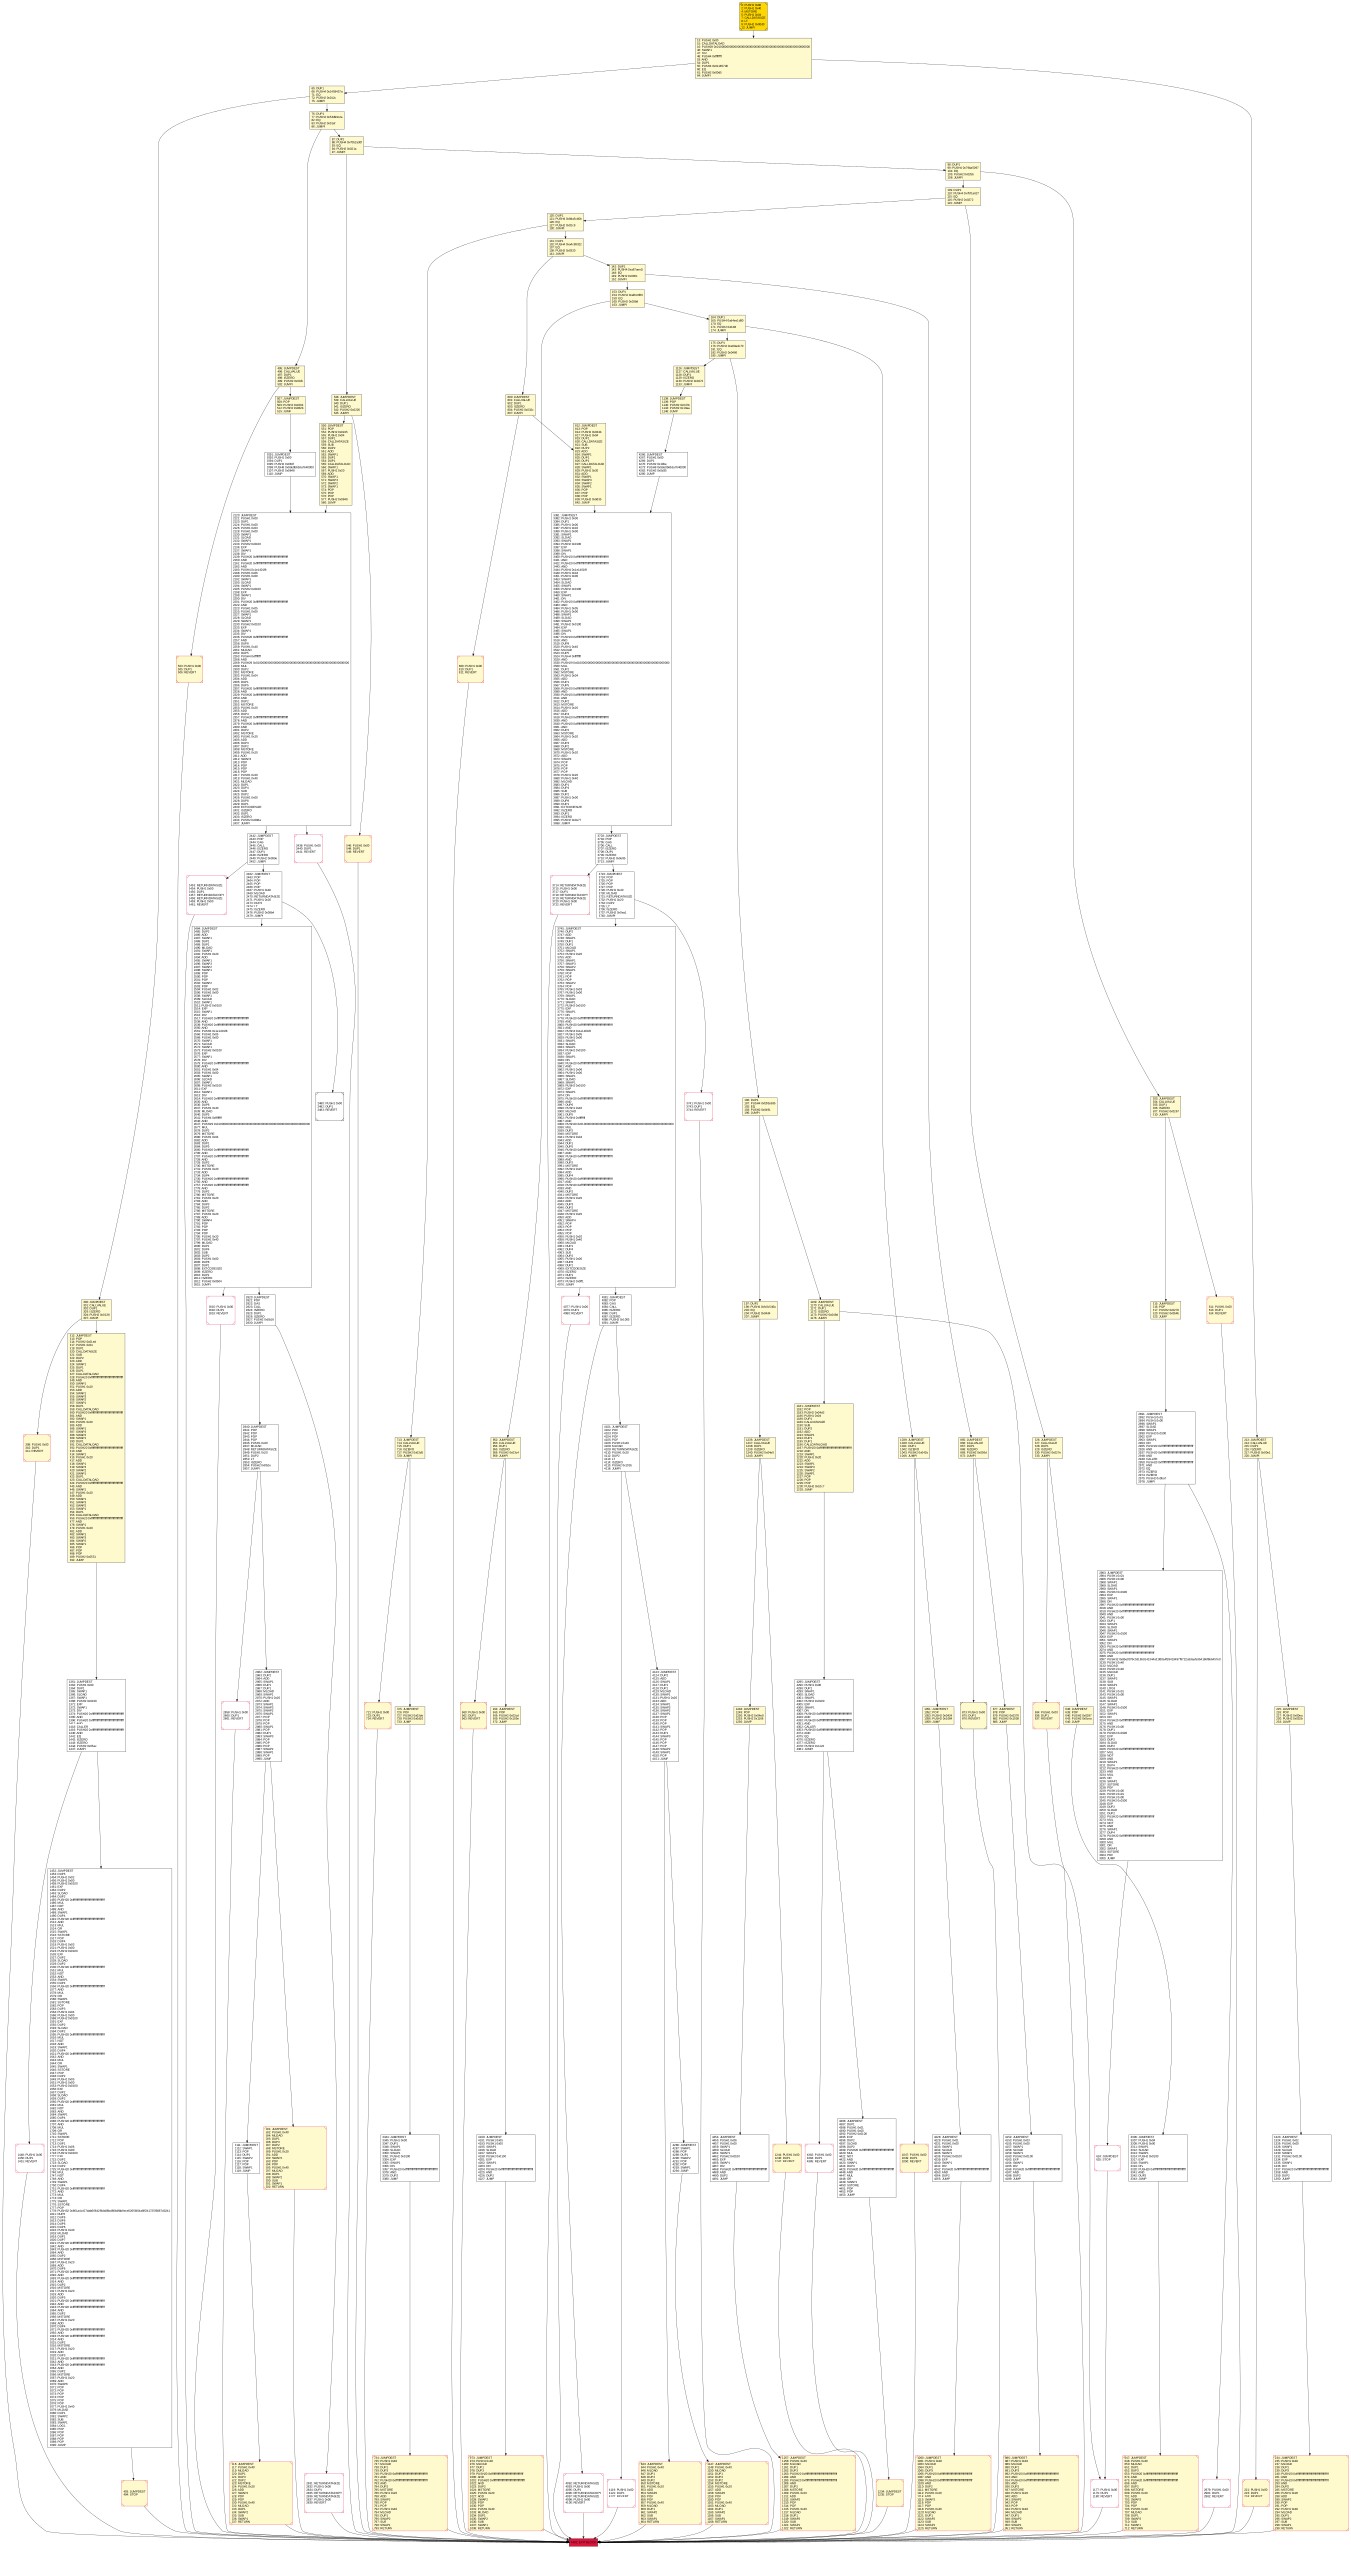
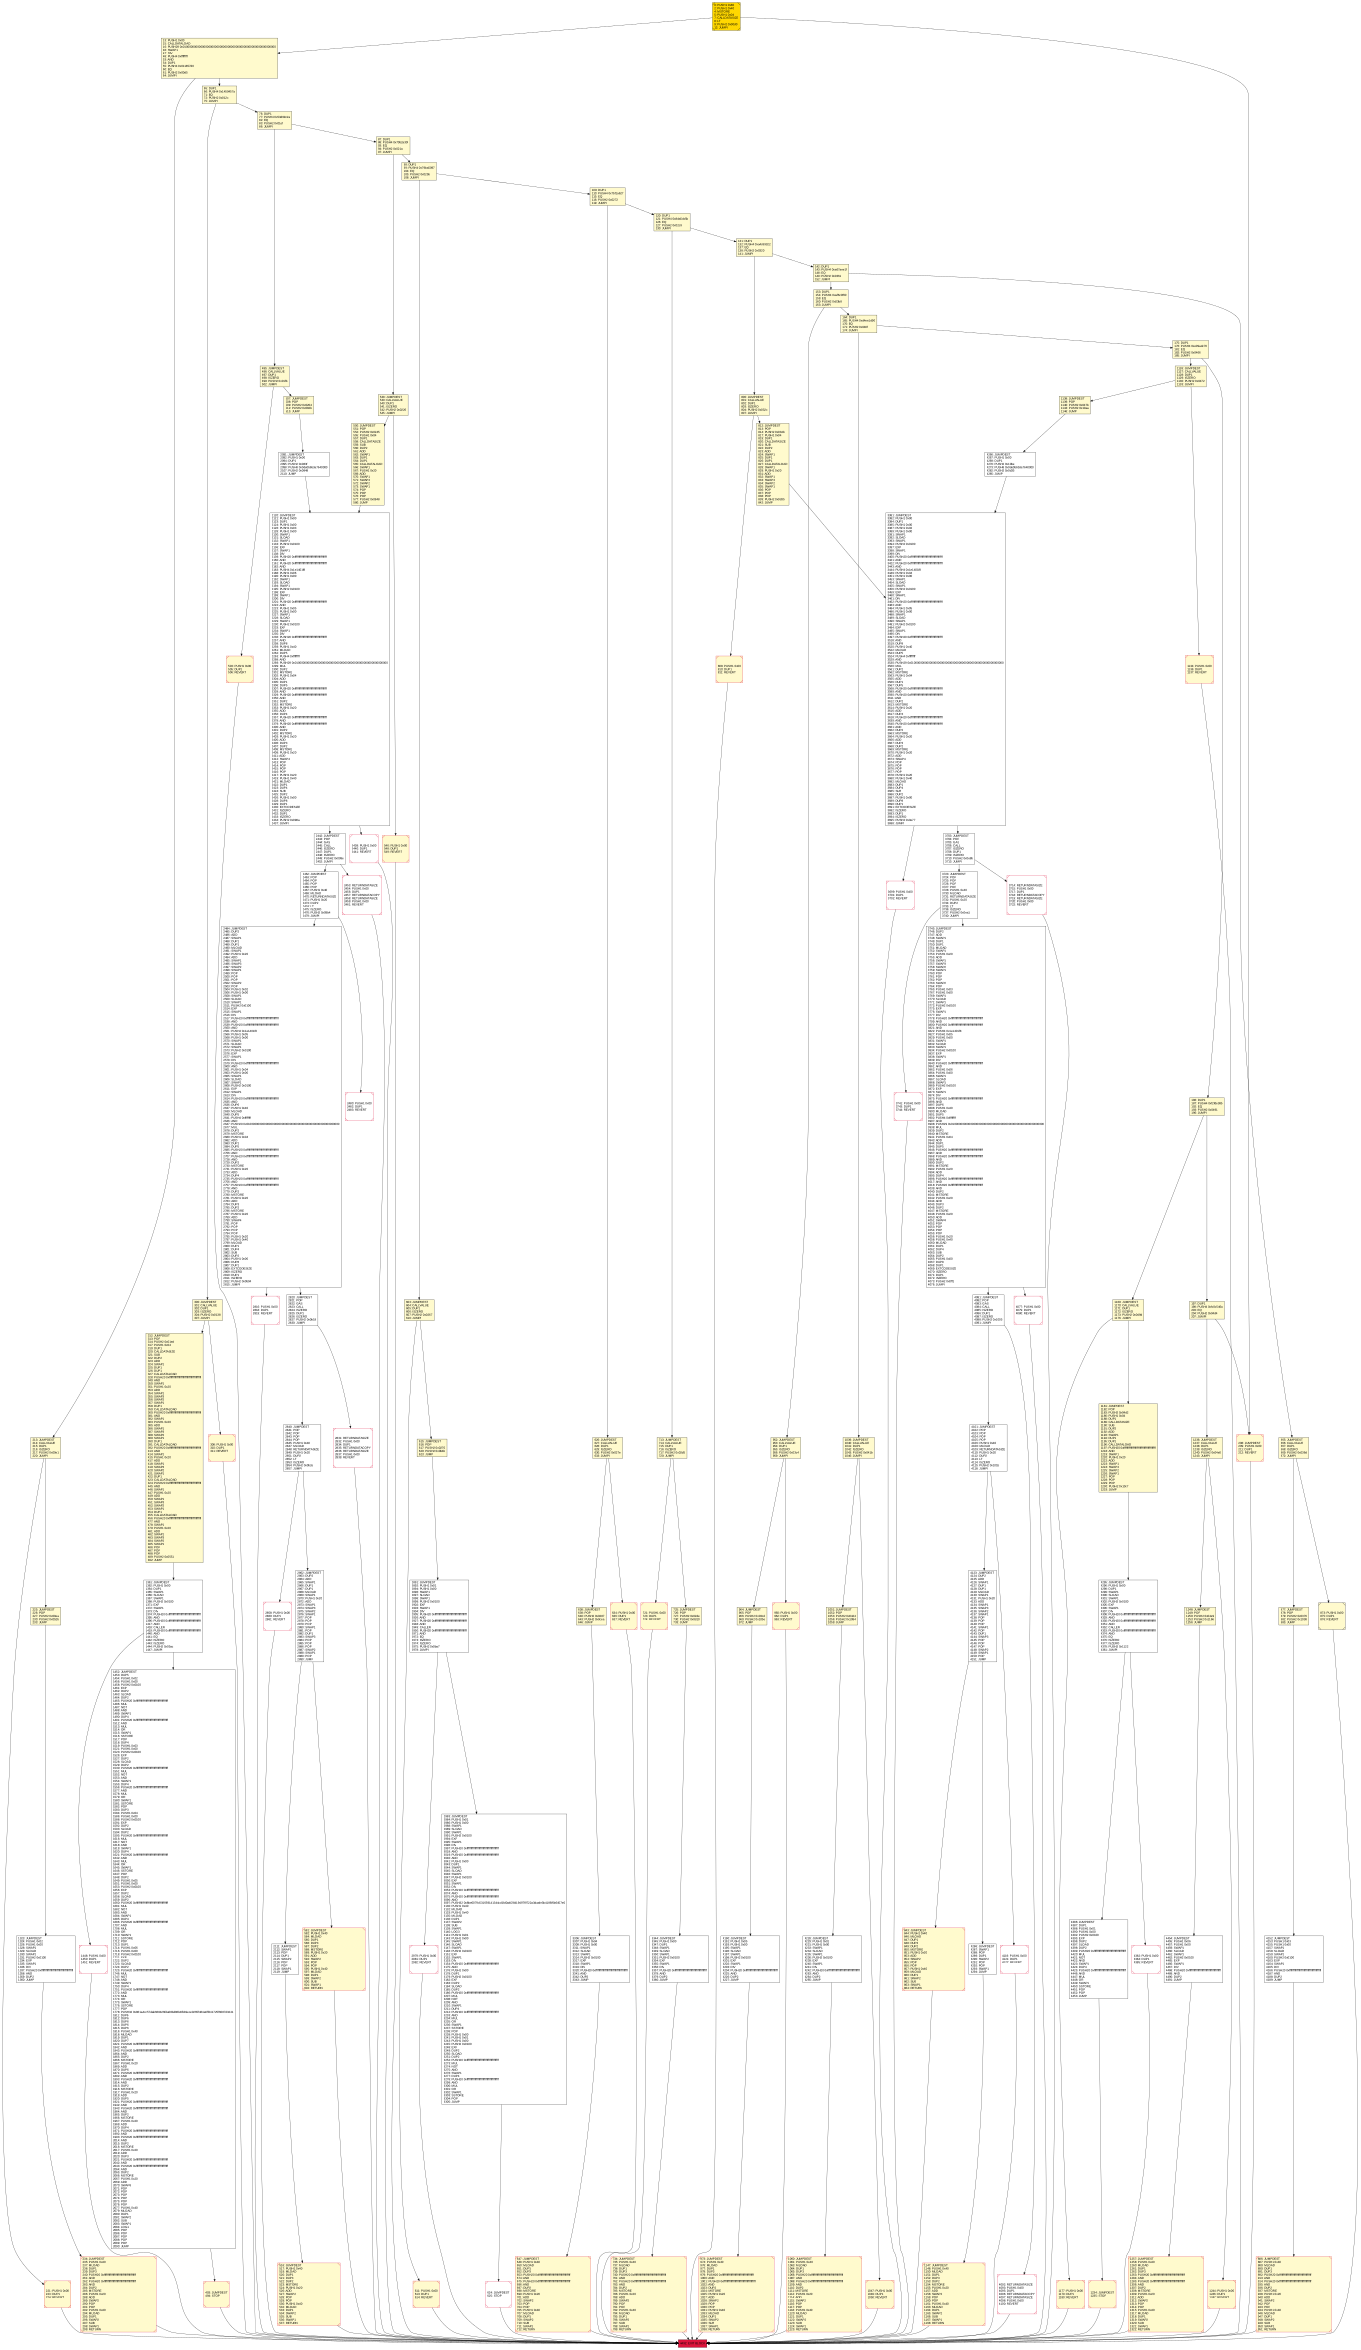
node "1134: PUSH1 0x00 1136: DUP1 1137: REVERT": added
node "3699: PUSH1 0x00 3701: DUP1 3702: REVERT": added
node "2480: PUSH1 0x00 2482: DUP1 2483: REVERT": color black -> crimson
node "208: JUMPDEST 209: PUSH1 0x00 211: DUP1 212: REVERT": added
edge "624: JUMPDEST 625: STOP" -> "1177: PUSH1 0x00 1179: DUP1 1180: REVERT": now "624: JUMPDEST 625: STOP" -> "4492: EXIT BLOCK"
node "1177: PUSH1 0x00 1179: DUP1 1180: REVERT": fillcolor white -> lemonchiffon
